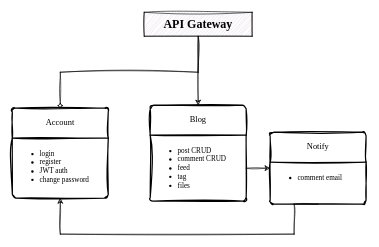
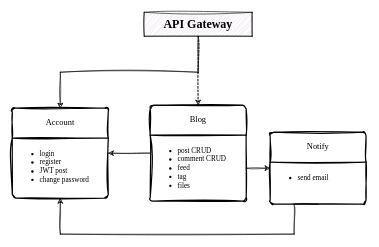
edge "API Gateway" -> "Blog": style solid -> dashed
edge "API Gateway" -> "Account": arrowhead diamond -> classic
edge "Blog" -> "Account": added
node "login register JWT auth change password": label "login register JWT auth change password" -> "login register JWT post change password"
node "comment email": label "comment email" -> "send email"
